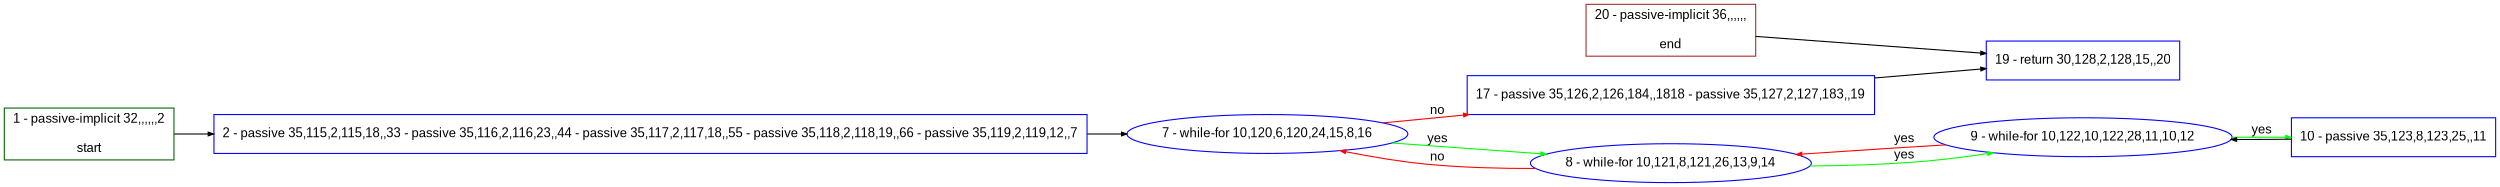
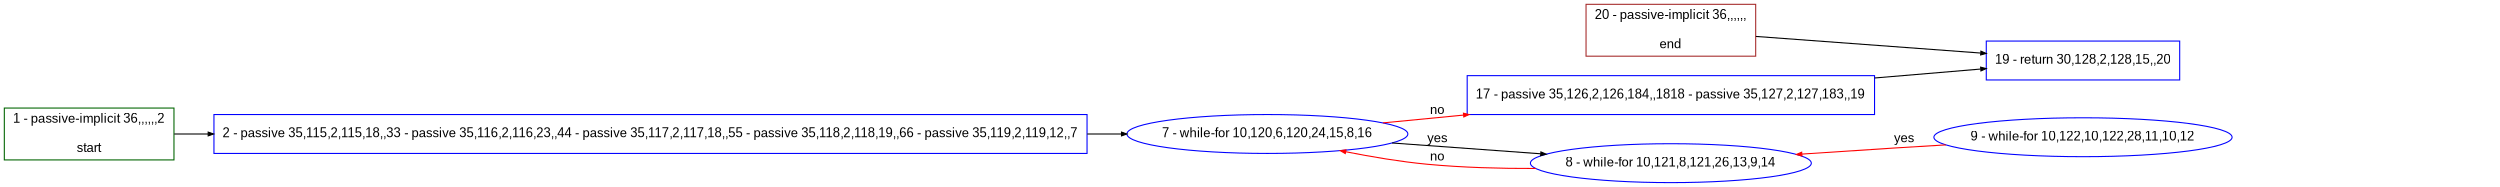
node "1 - passive-implicit 32,,,,,,2 start": label "1 - passive-implicit 32,,,,,,2 start" -> "1 - passive-implicit 36,,,,,,2 start"
node "10 - passive 35,123,8,123,25,,11": removed
edge "7 - while-for 10,120,6,120,24,15,8,16" -> "8 - while-for 10,121,8,121,26,13,9,14": color #00ff00 -> #000000
edge "8 - while-for 10,121,8,121,26,13,9,14" -> "9 - while-for 10,122,10,122,28,11,10,12": removed, label "yes"
